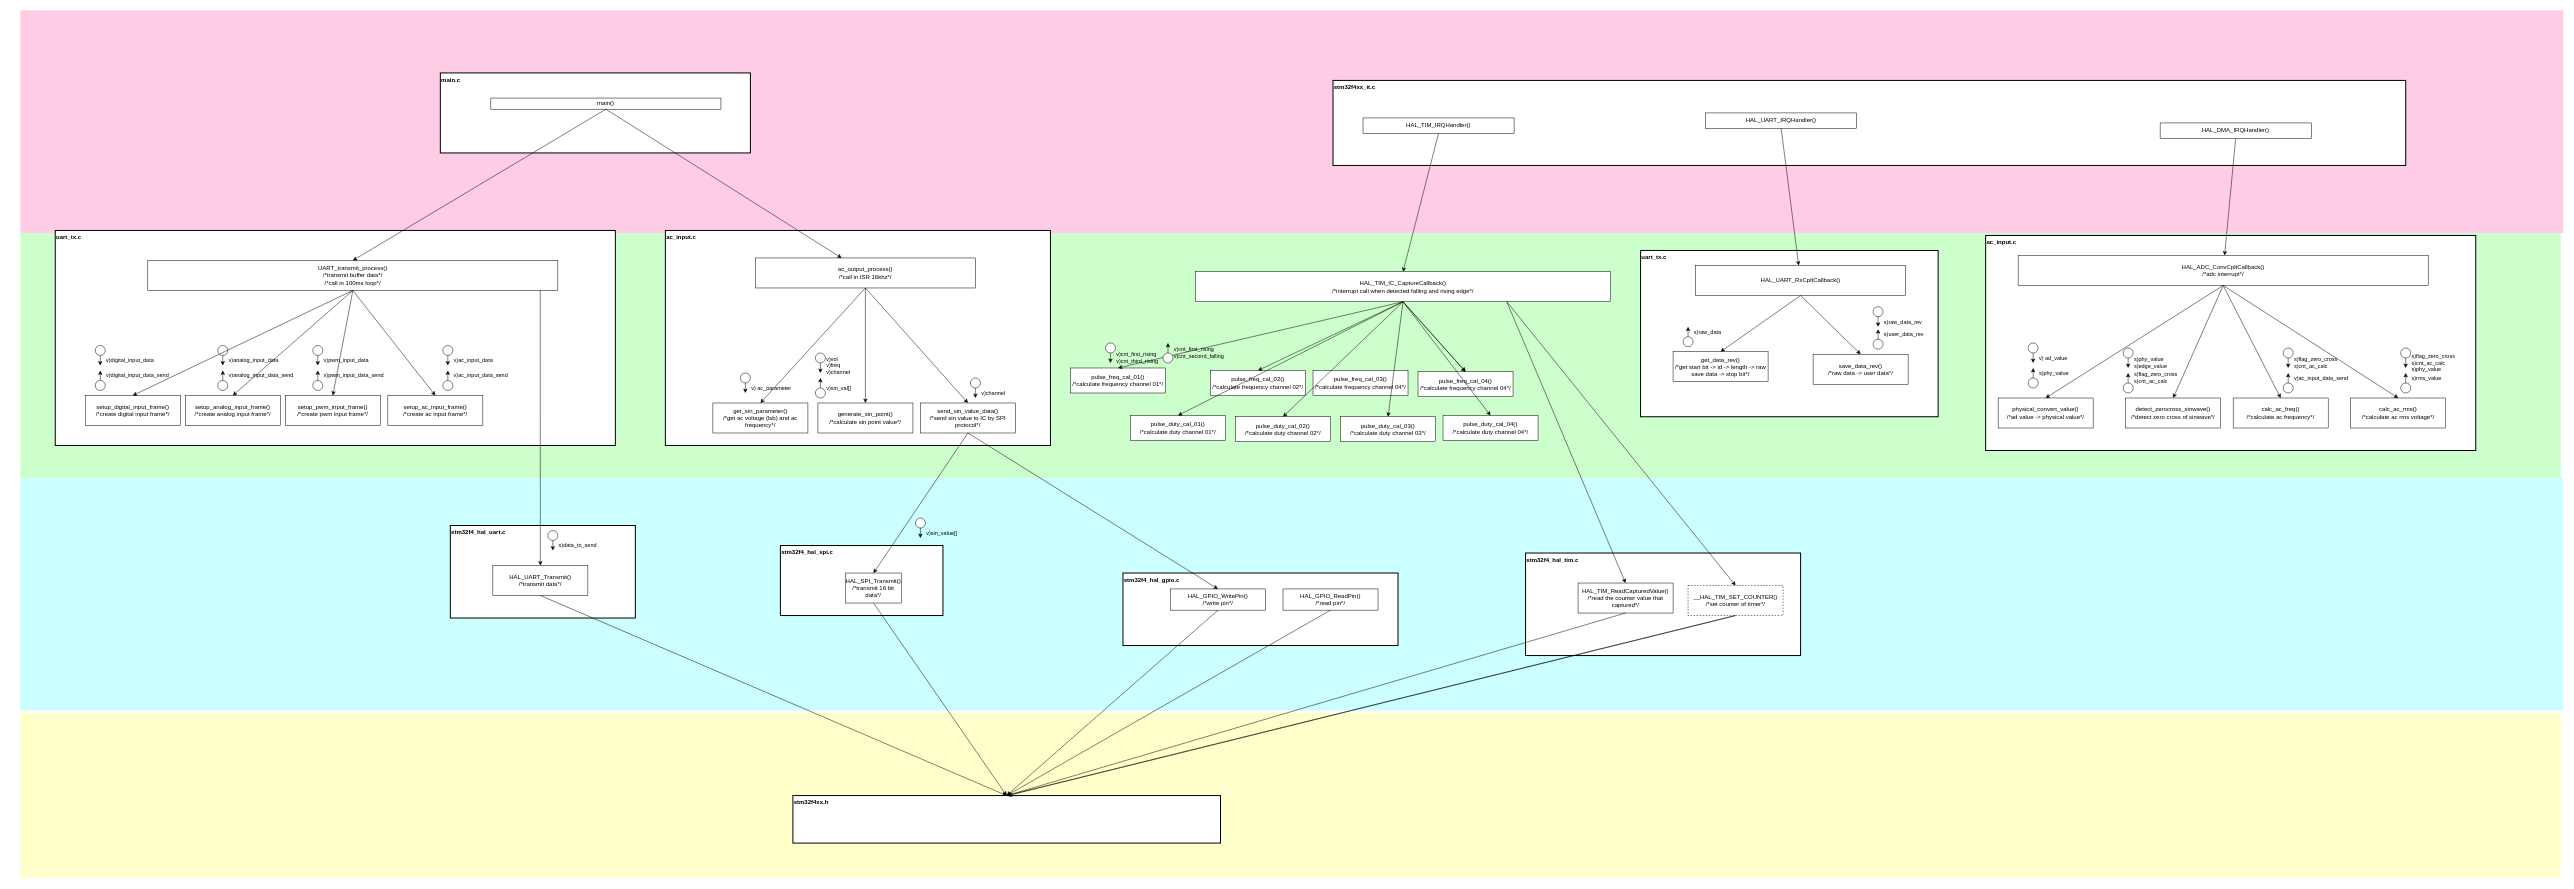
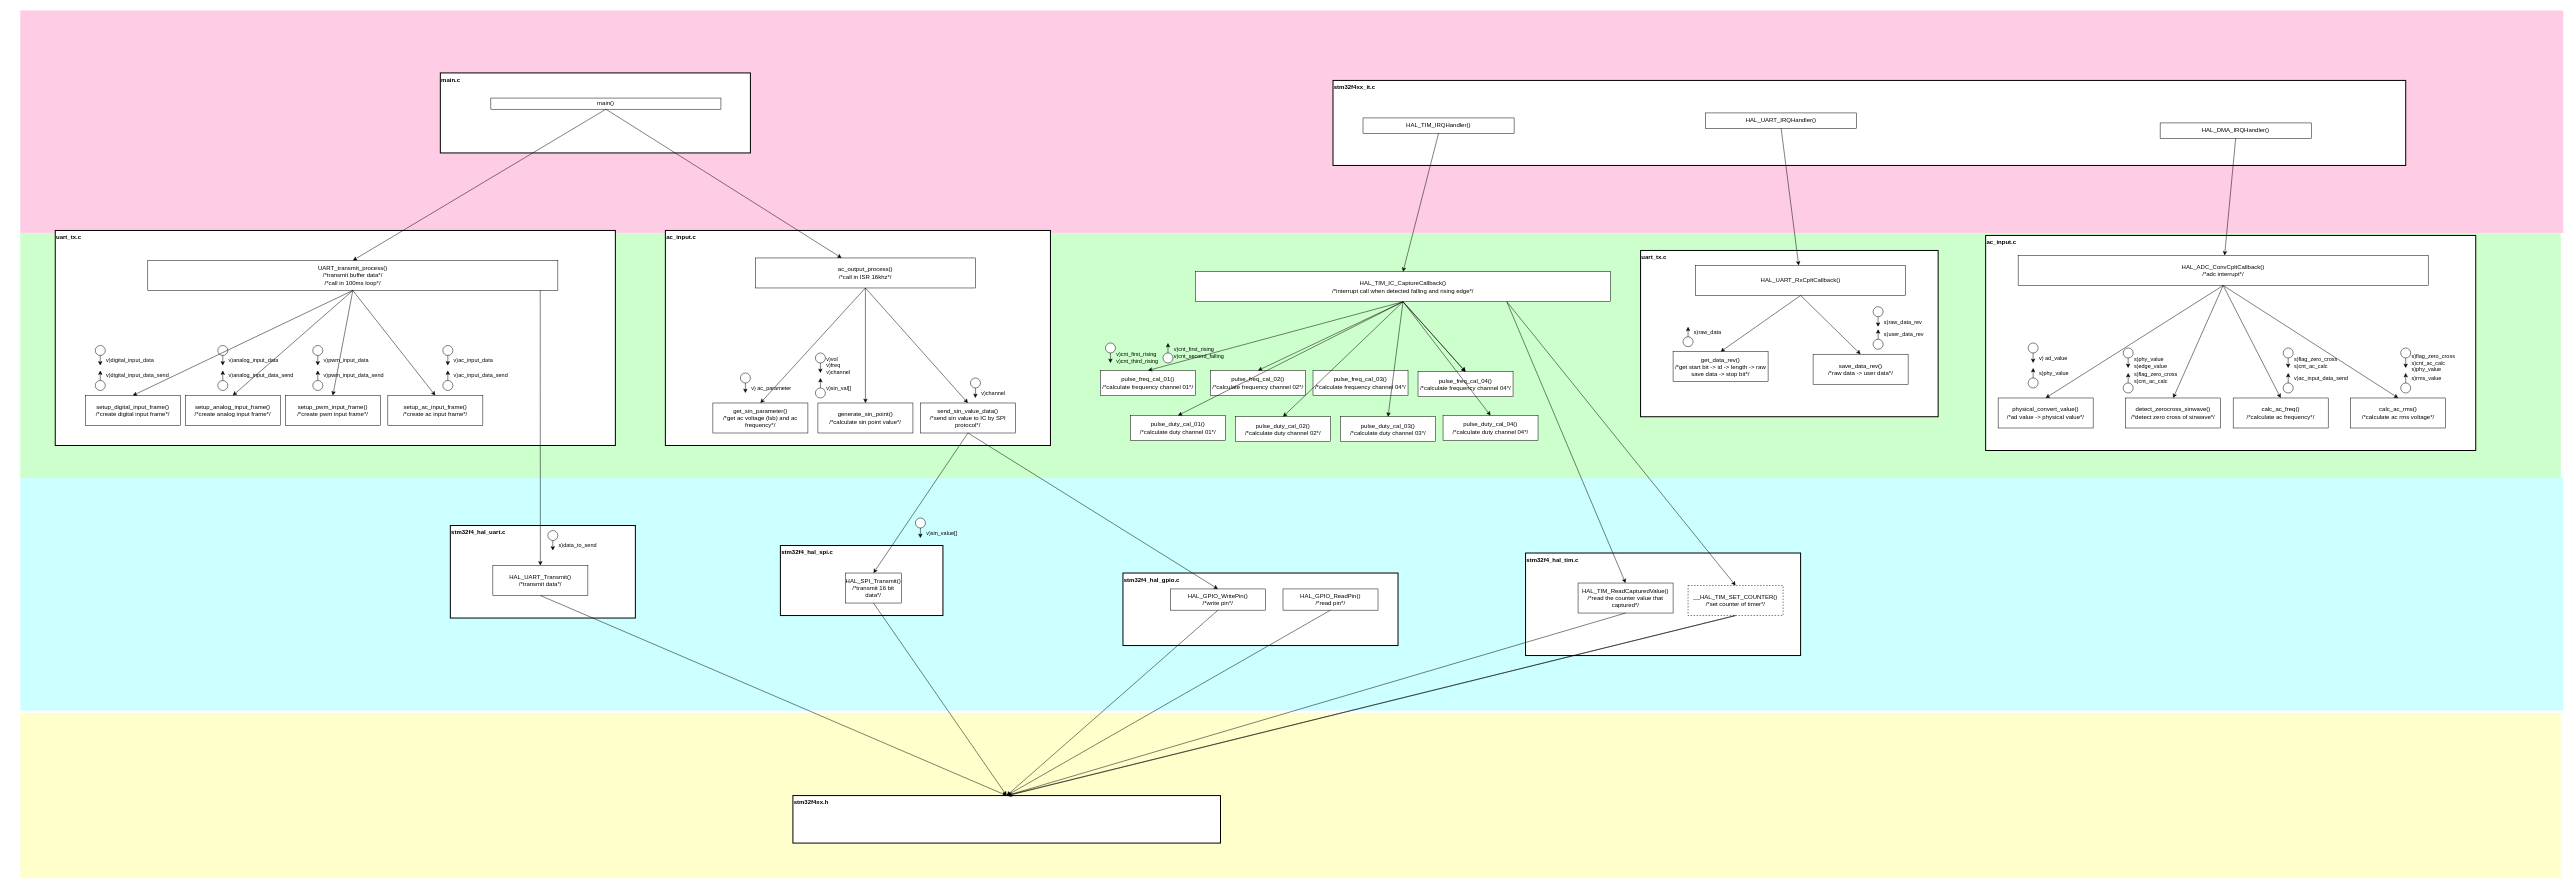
node "pulse_freq_cal_01() /*calculate frequency channel 01*/": moved (1118, 380) -> (1148, 383)
